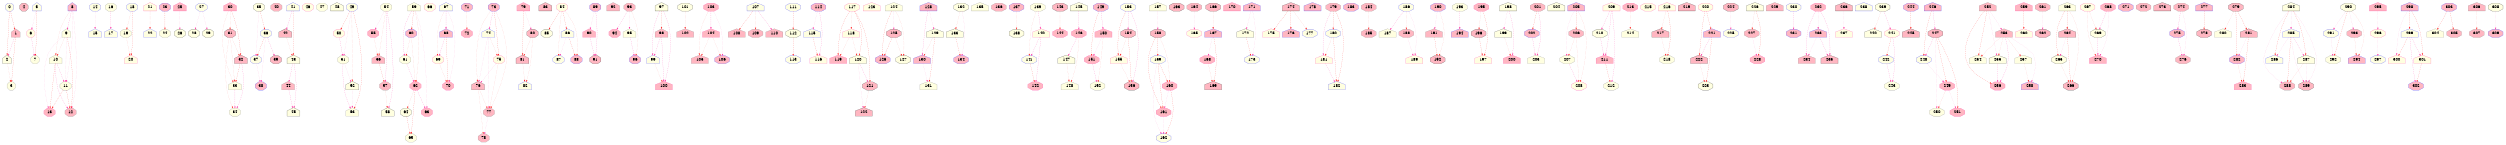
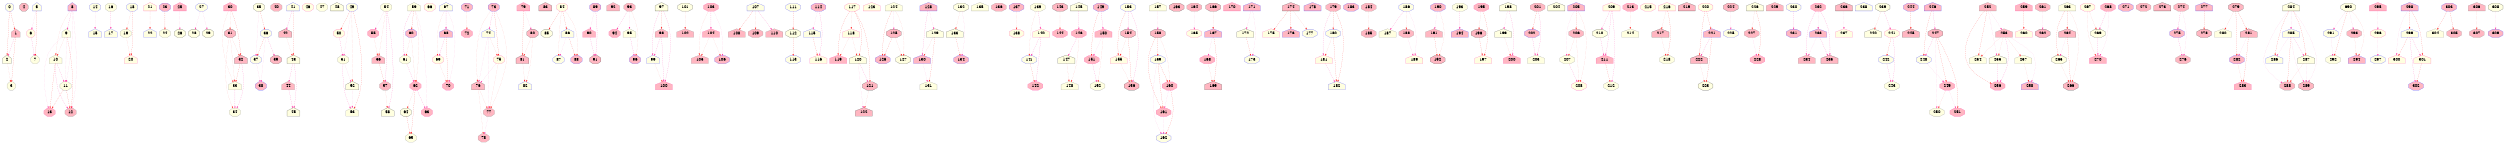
node "290": label "290" -> "690"
node "138": color black -> deeppink
